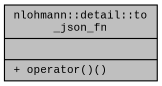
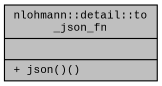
node "nlohmann::detail::to": text "+ operator()()" -> "+ json()()"
